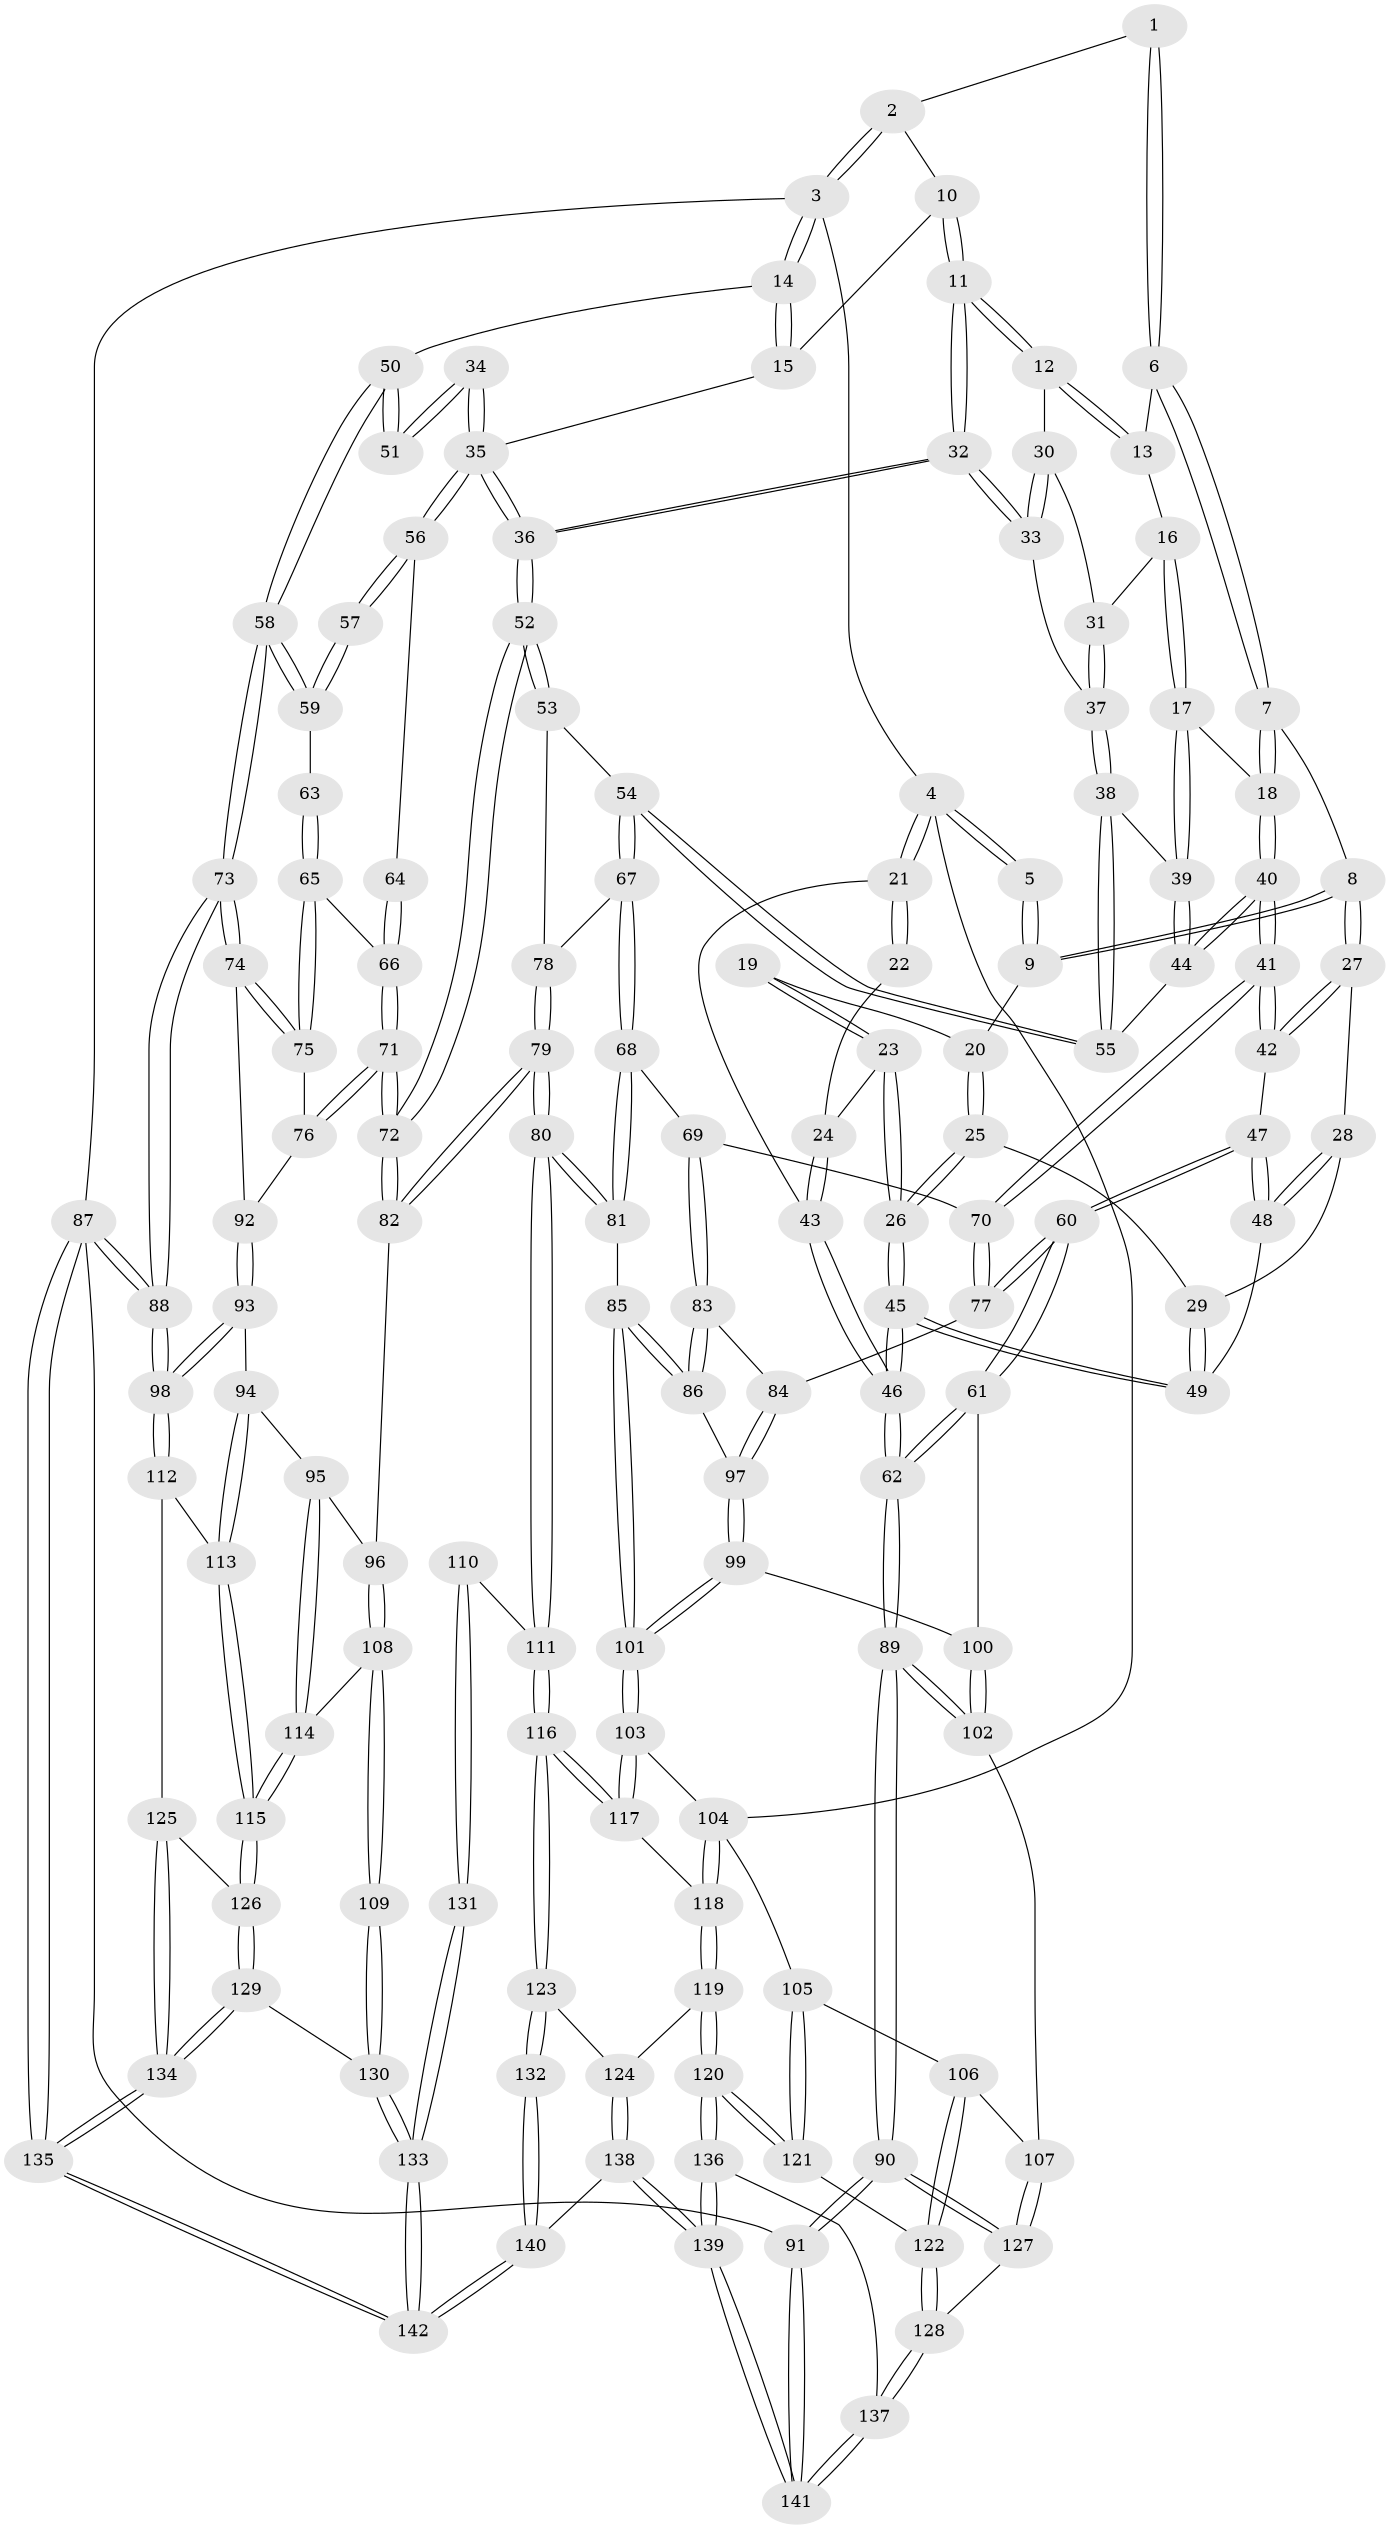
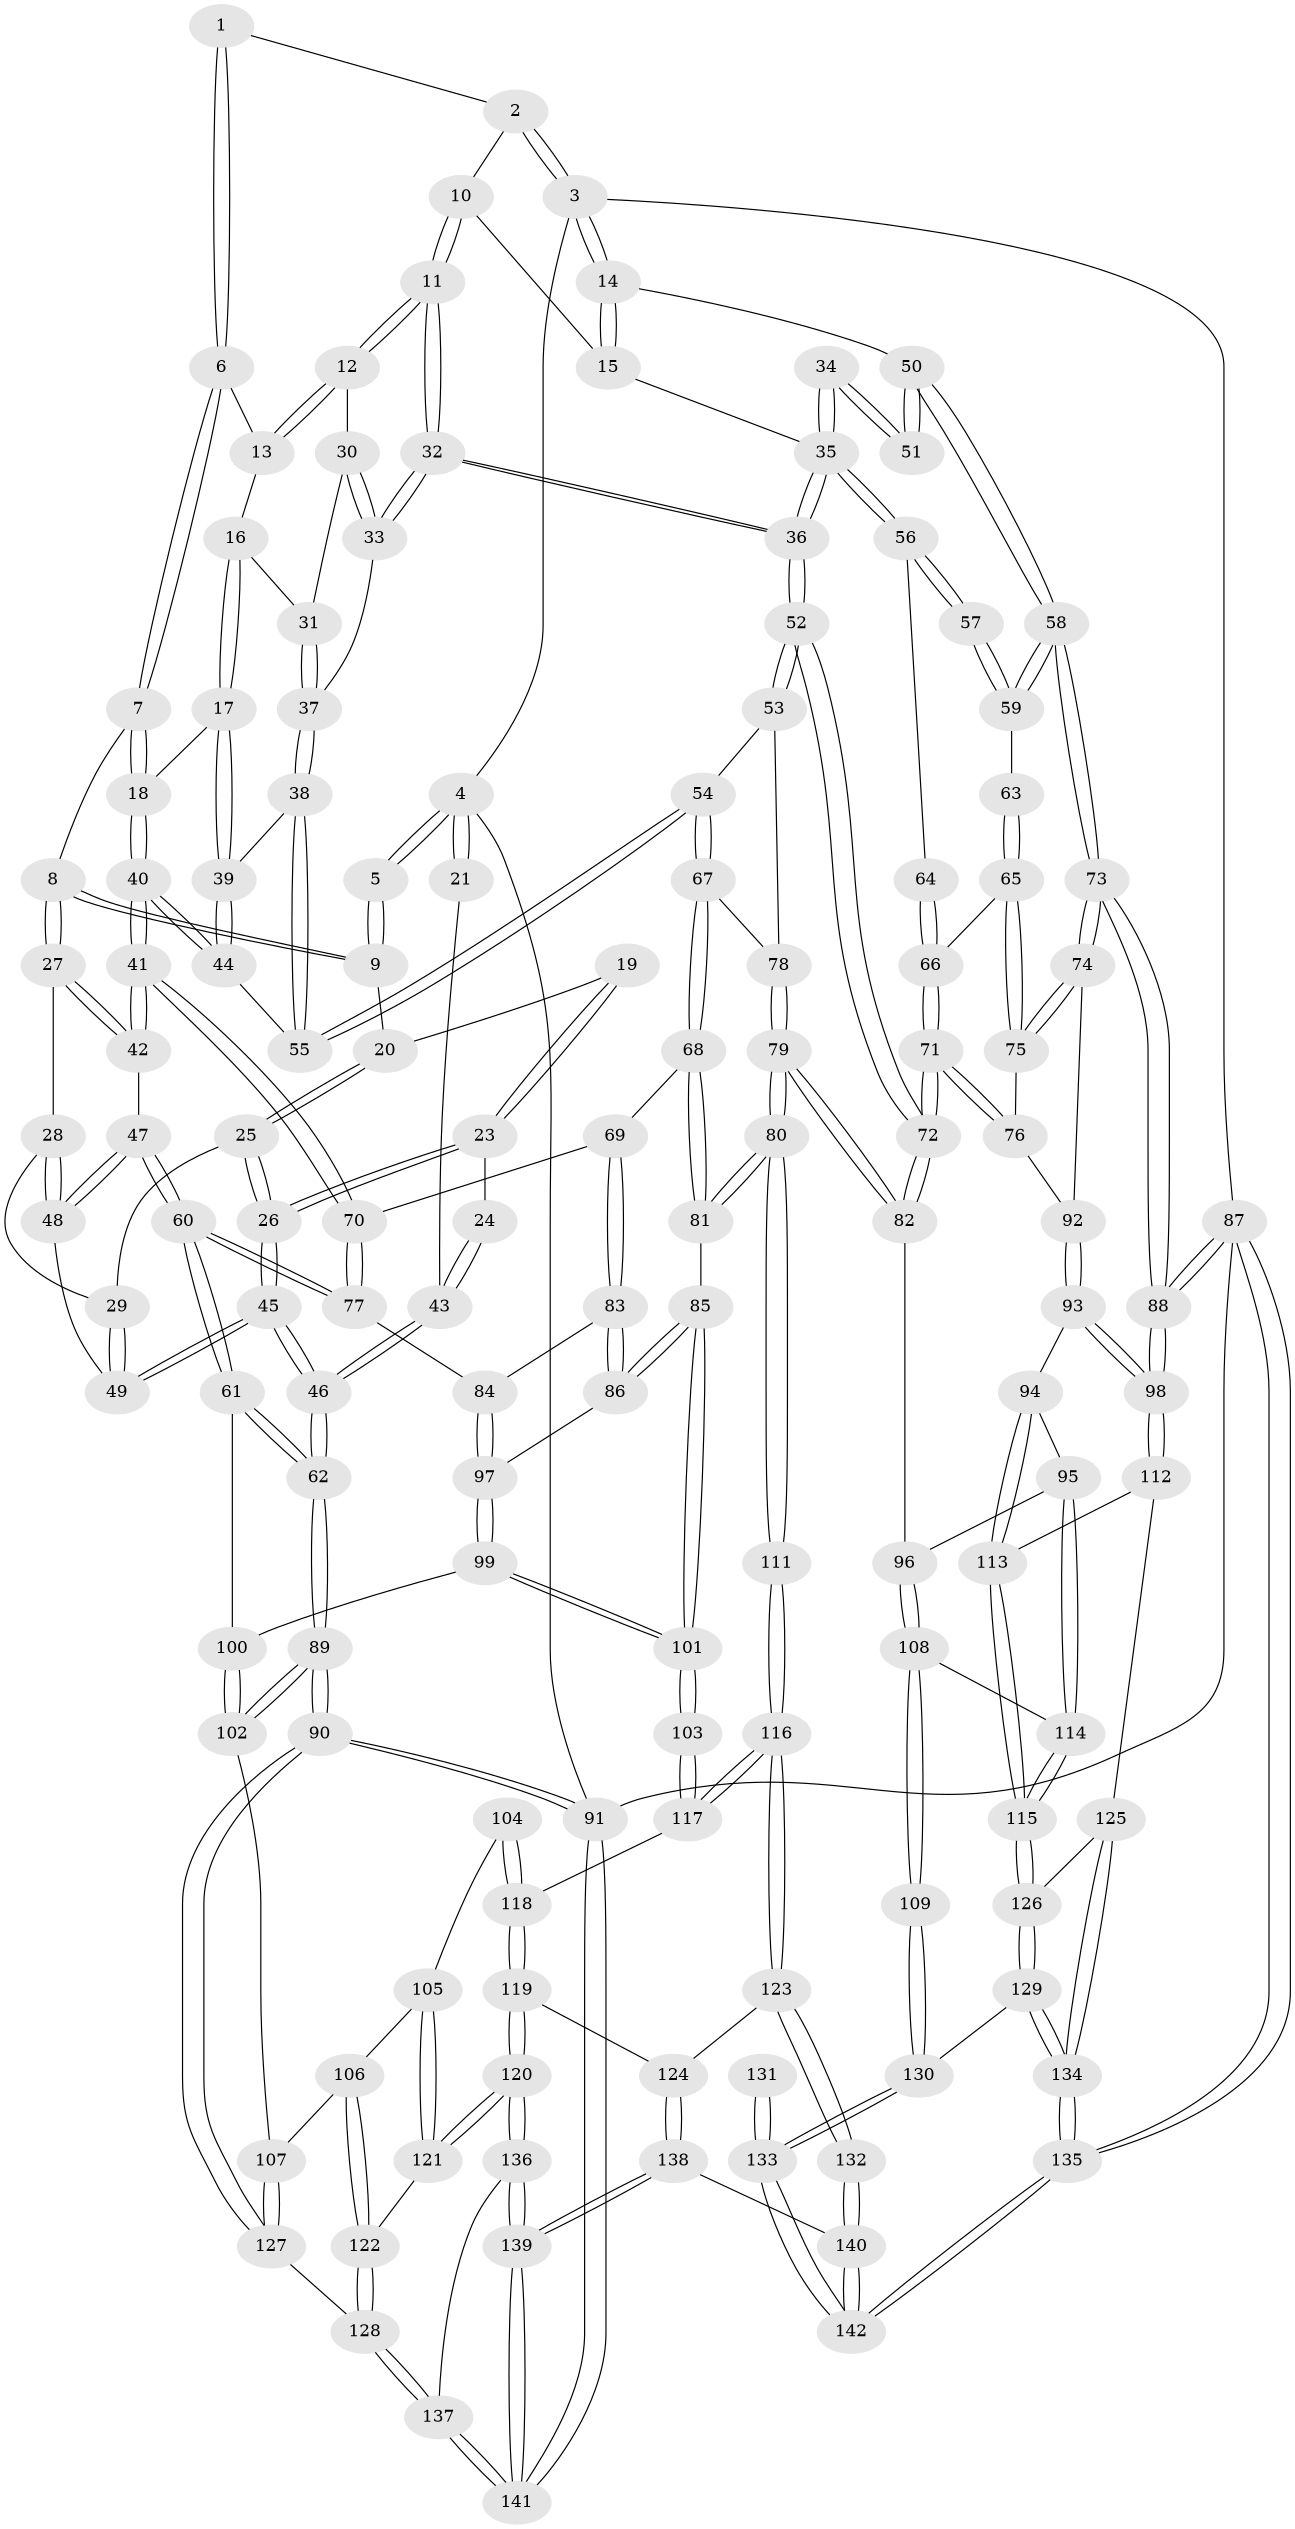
node "22": removed
edge "4" -- "104": now "4" -- "91"
node "110": removed
edge "103" -- "104": removed
